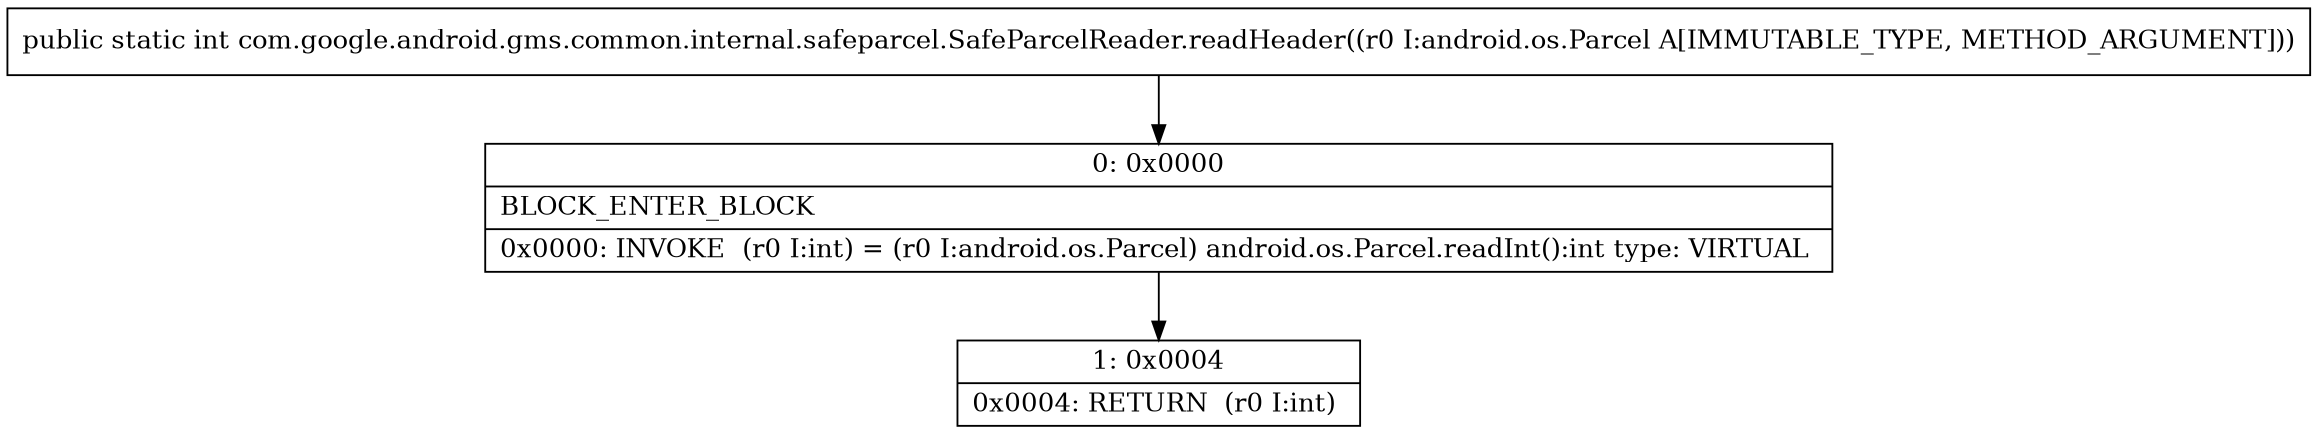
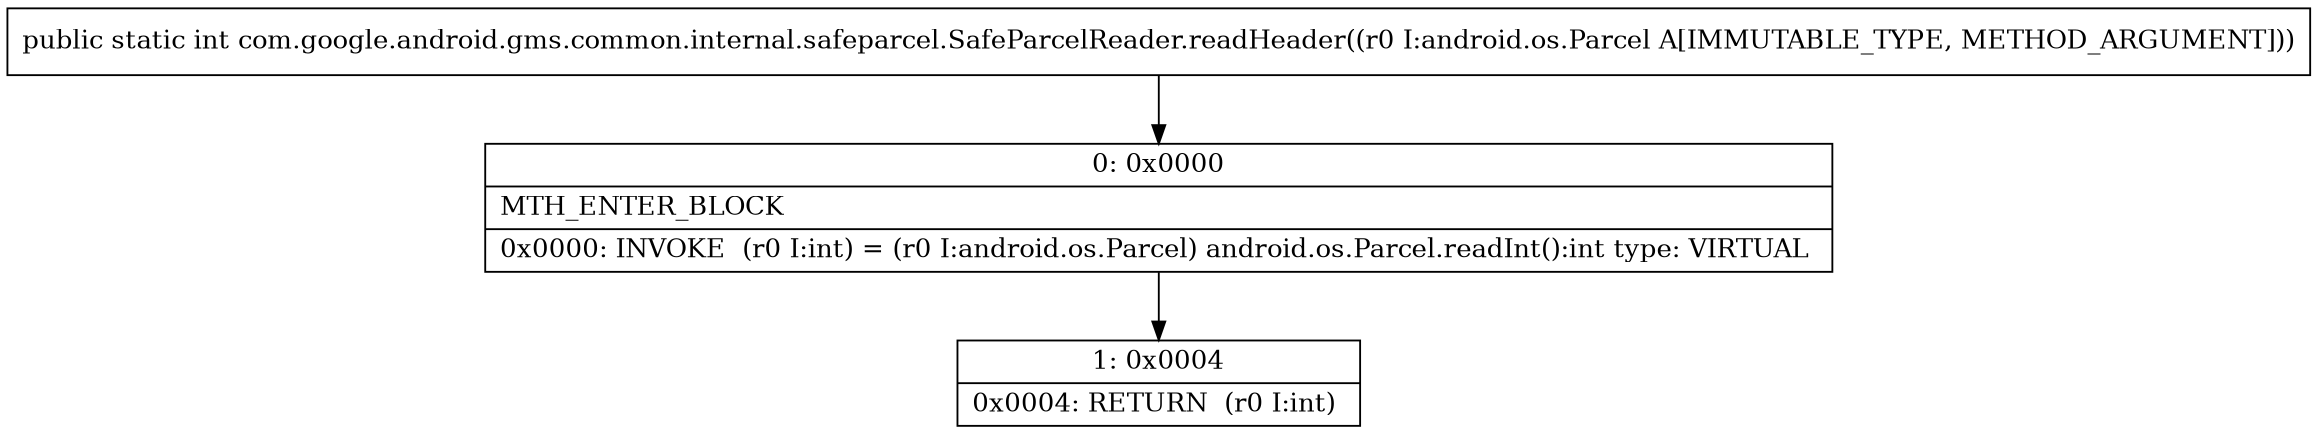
node "0: 0x0000": text "BLOCK_ENTER_BLOCK" -> "MTH_ENTER_BLOCK"
